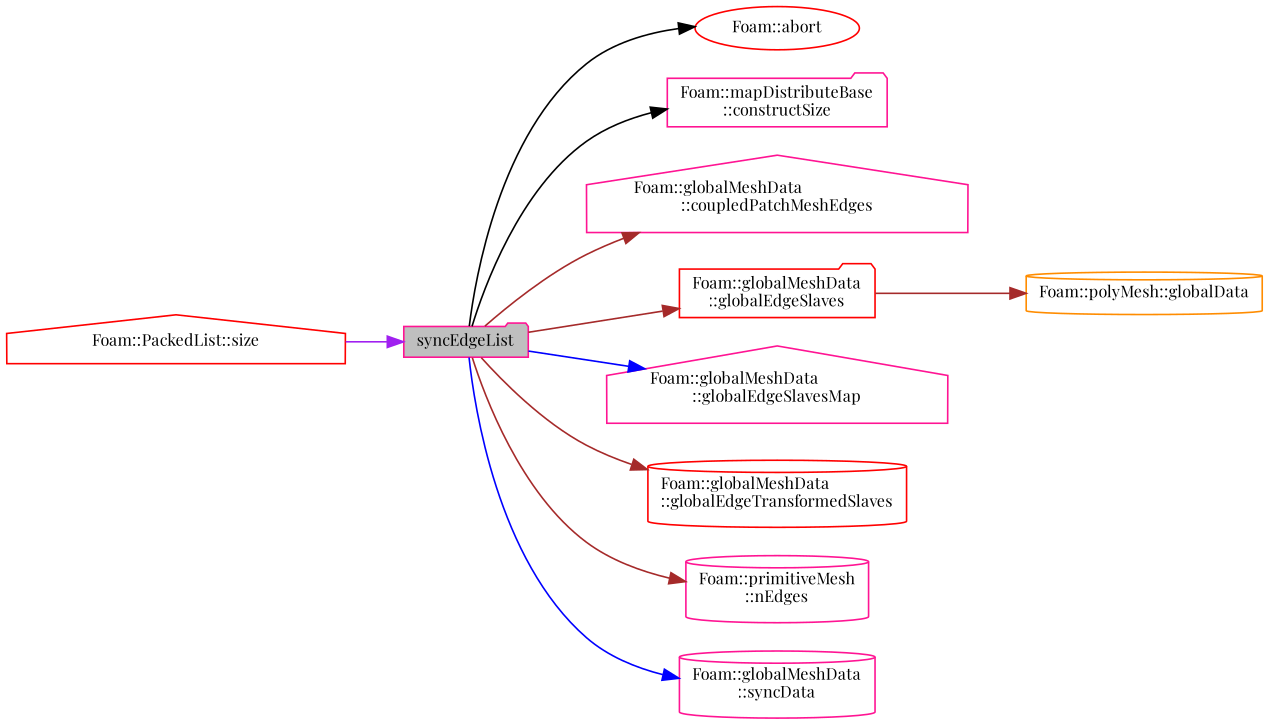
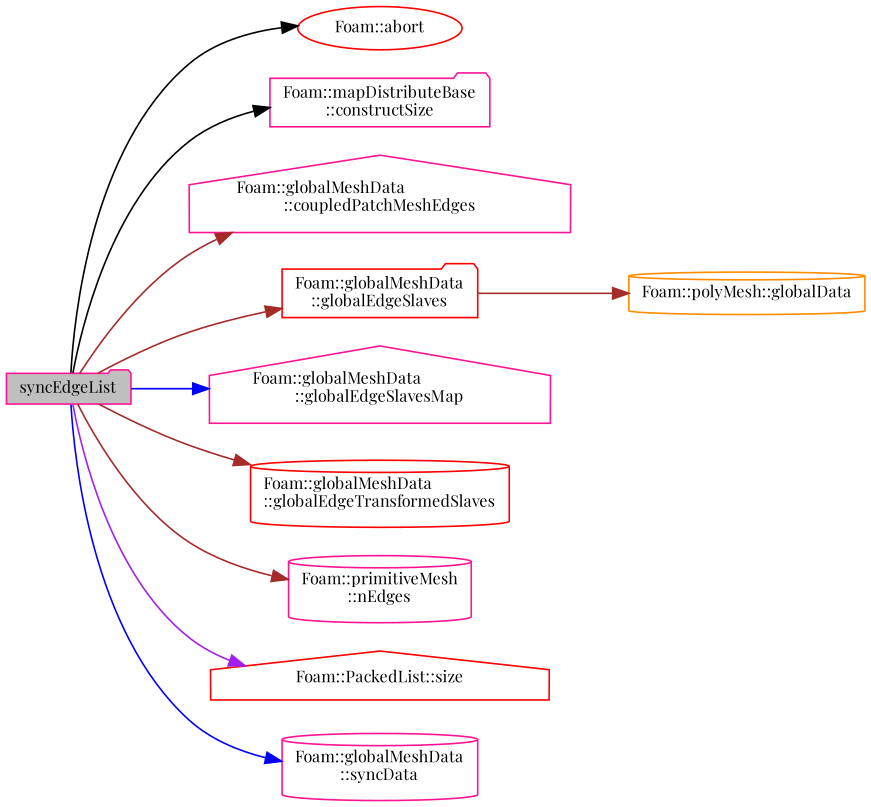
edge "Foam::PackedList::size" -> "syncEdgeList": reversed
